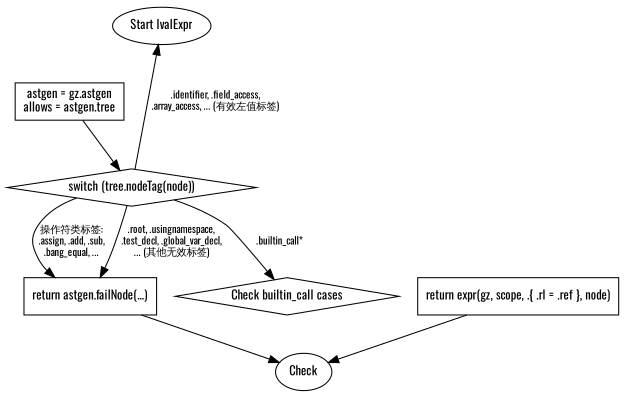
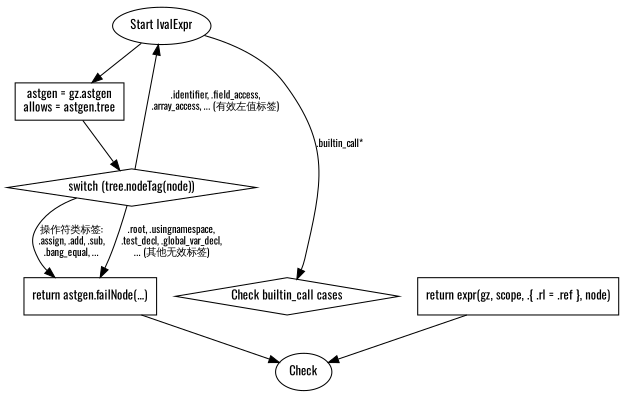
edge "Start lvalExpr" -> "astgen = gz.astgen allows = astgen.tree": added
edge "switch (tree.nodeTag(node))" -> "Check builtin_call cases": now "Start lvalExpr" -> "Check builtin_call cases"
